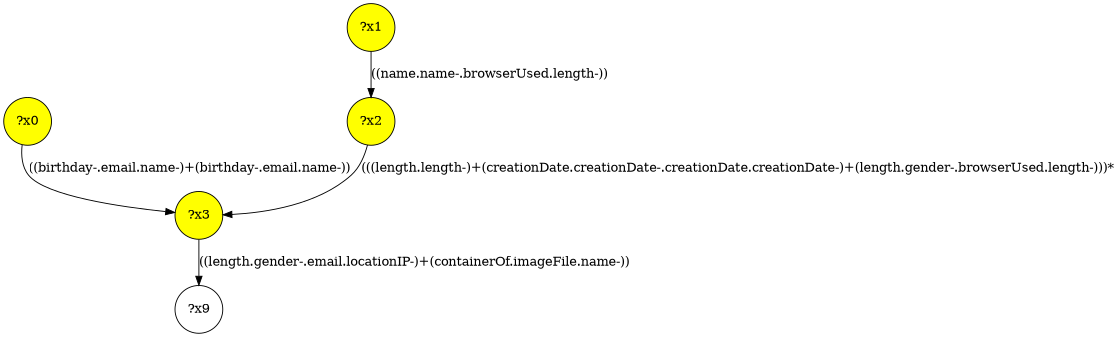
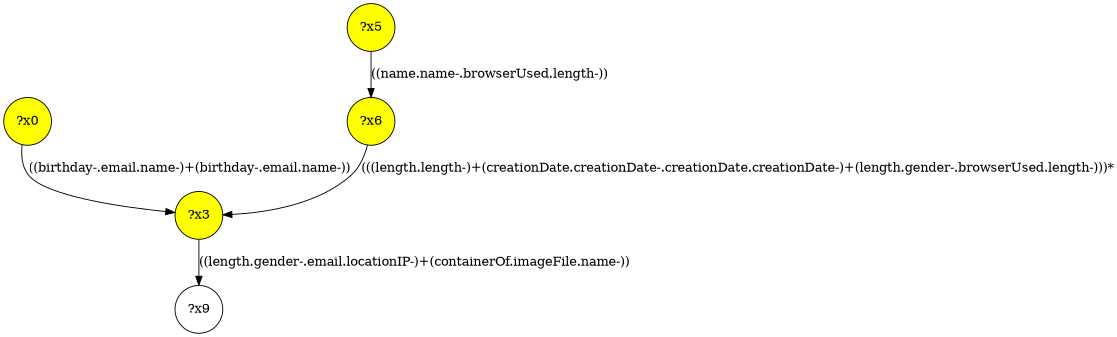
node "?x1": label "?x1" -> "?x5"
node "?x2": label "?x2" -> "?x6"
